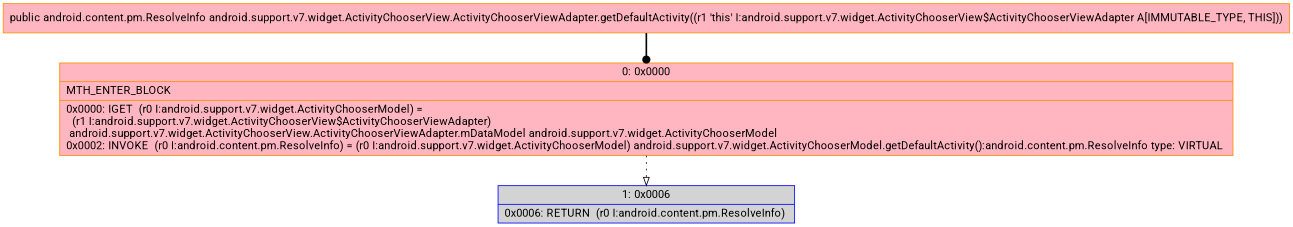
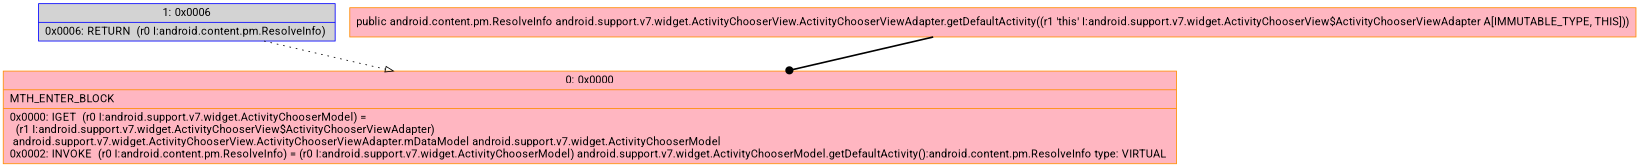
edge "0: 0x0000" -> "1: 0x0006": reversed
